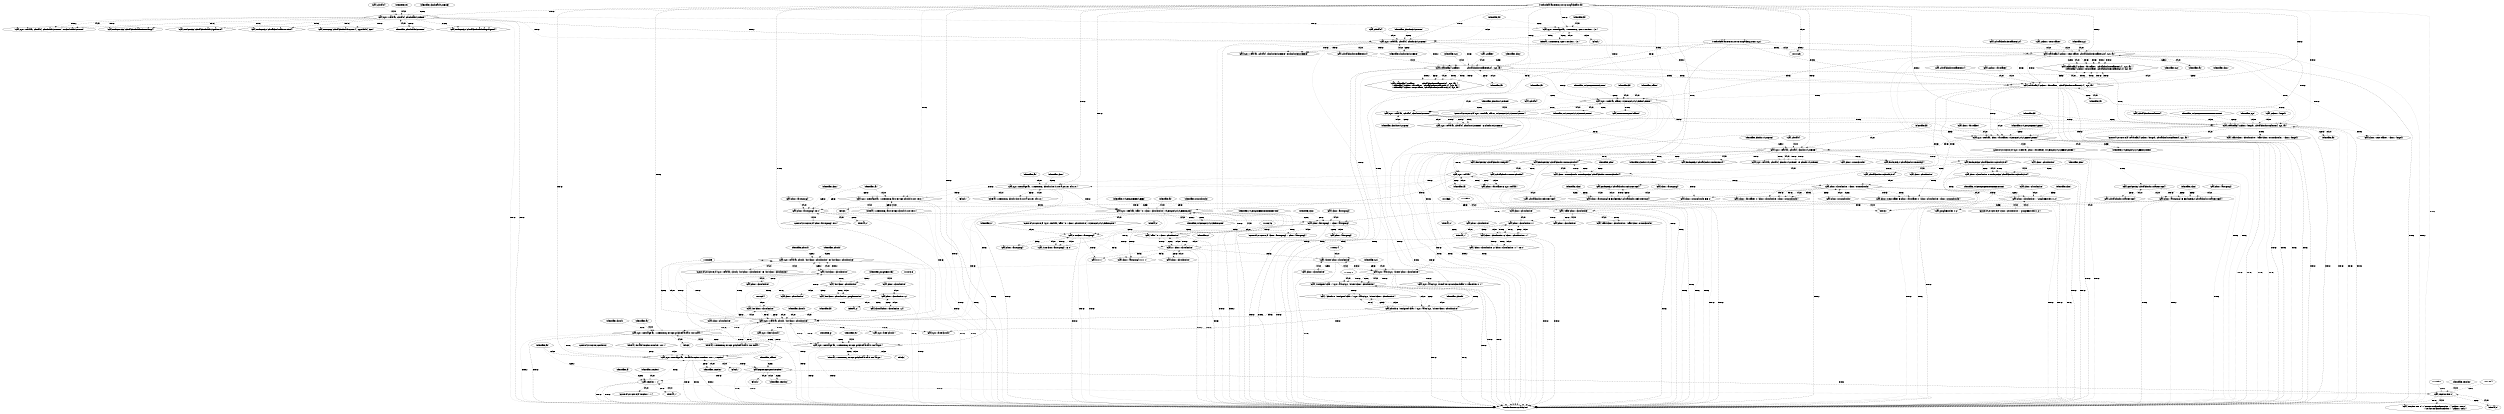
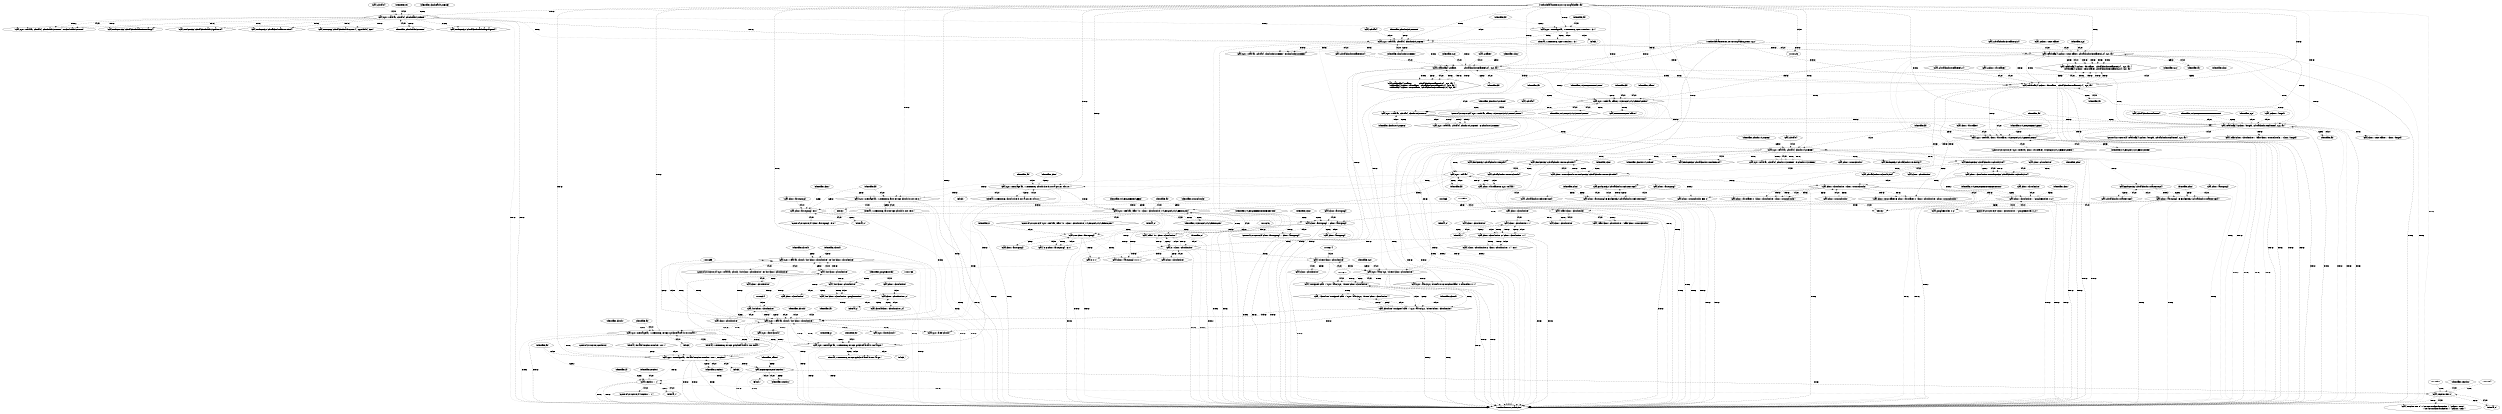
node "(Call,(off_t) (x * chm->chunk_size))": shape hexagon -> ellipse
